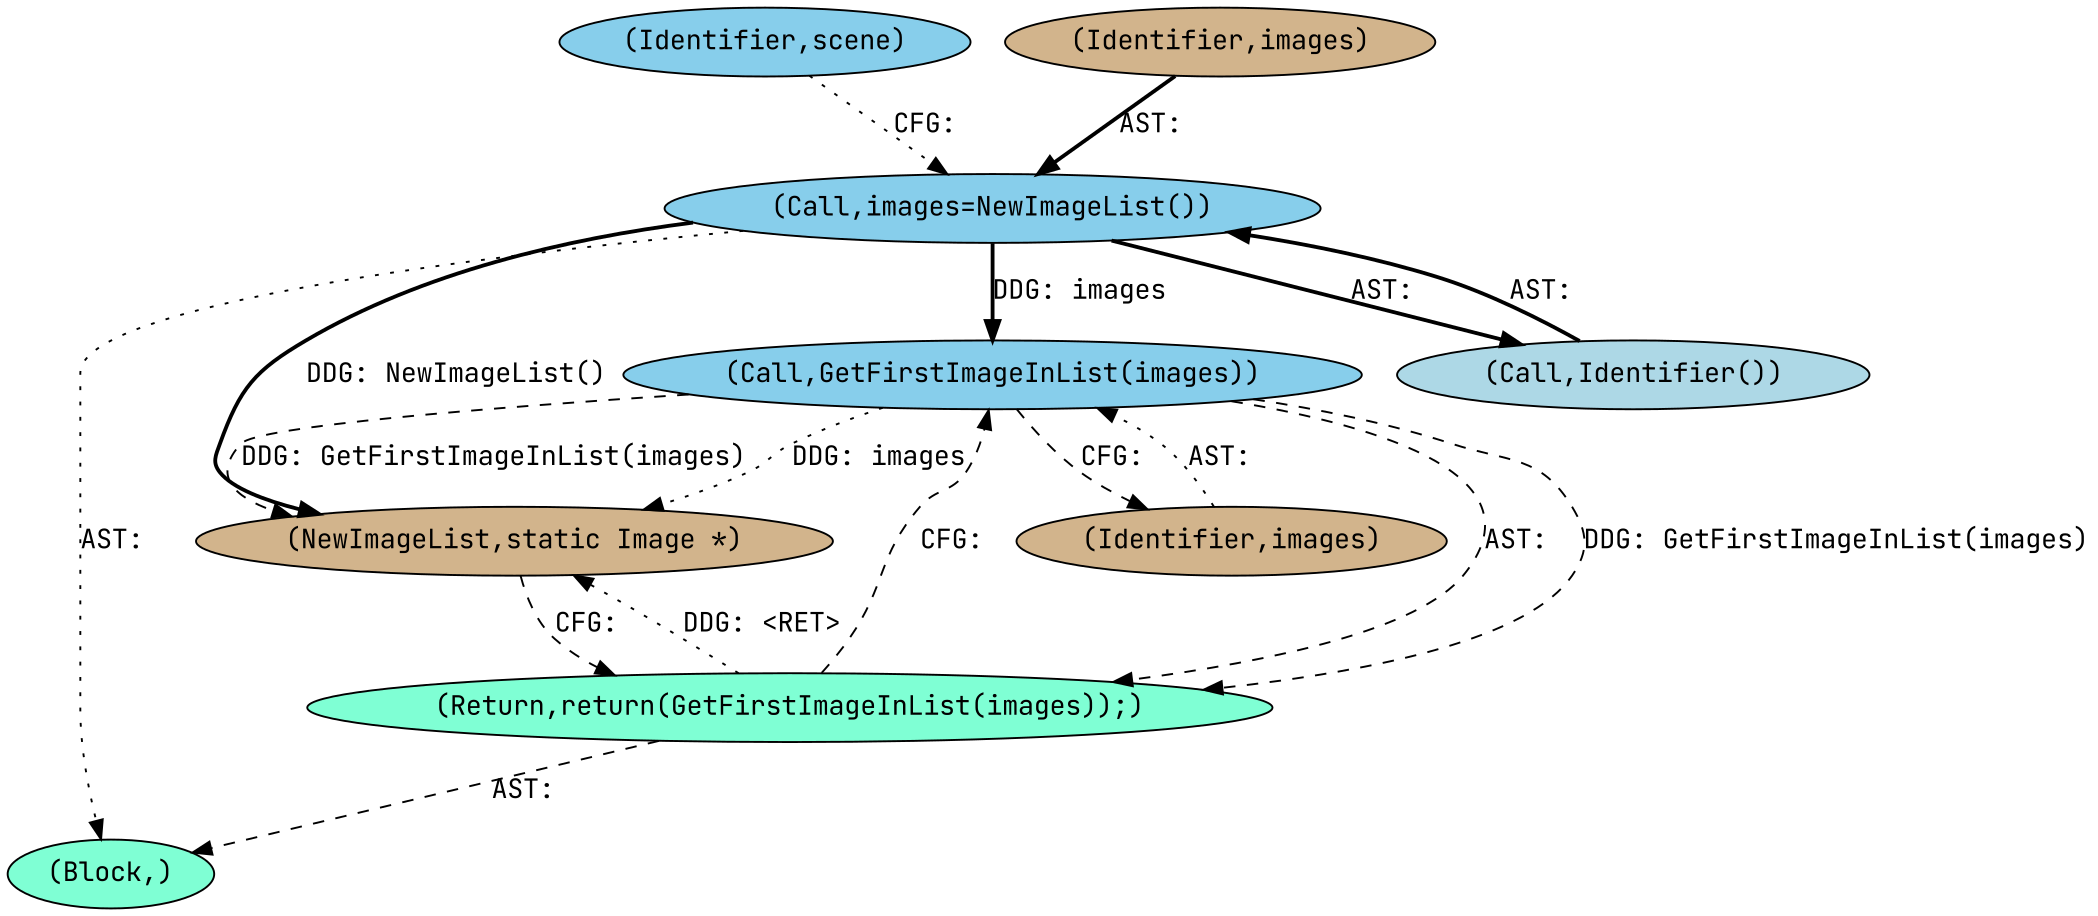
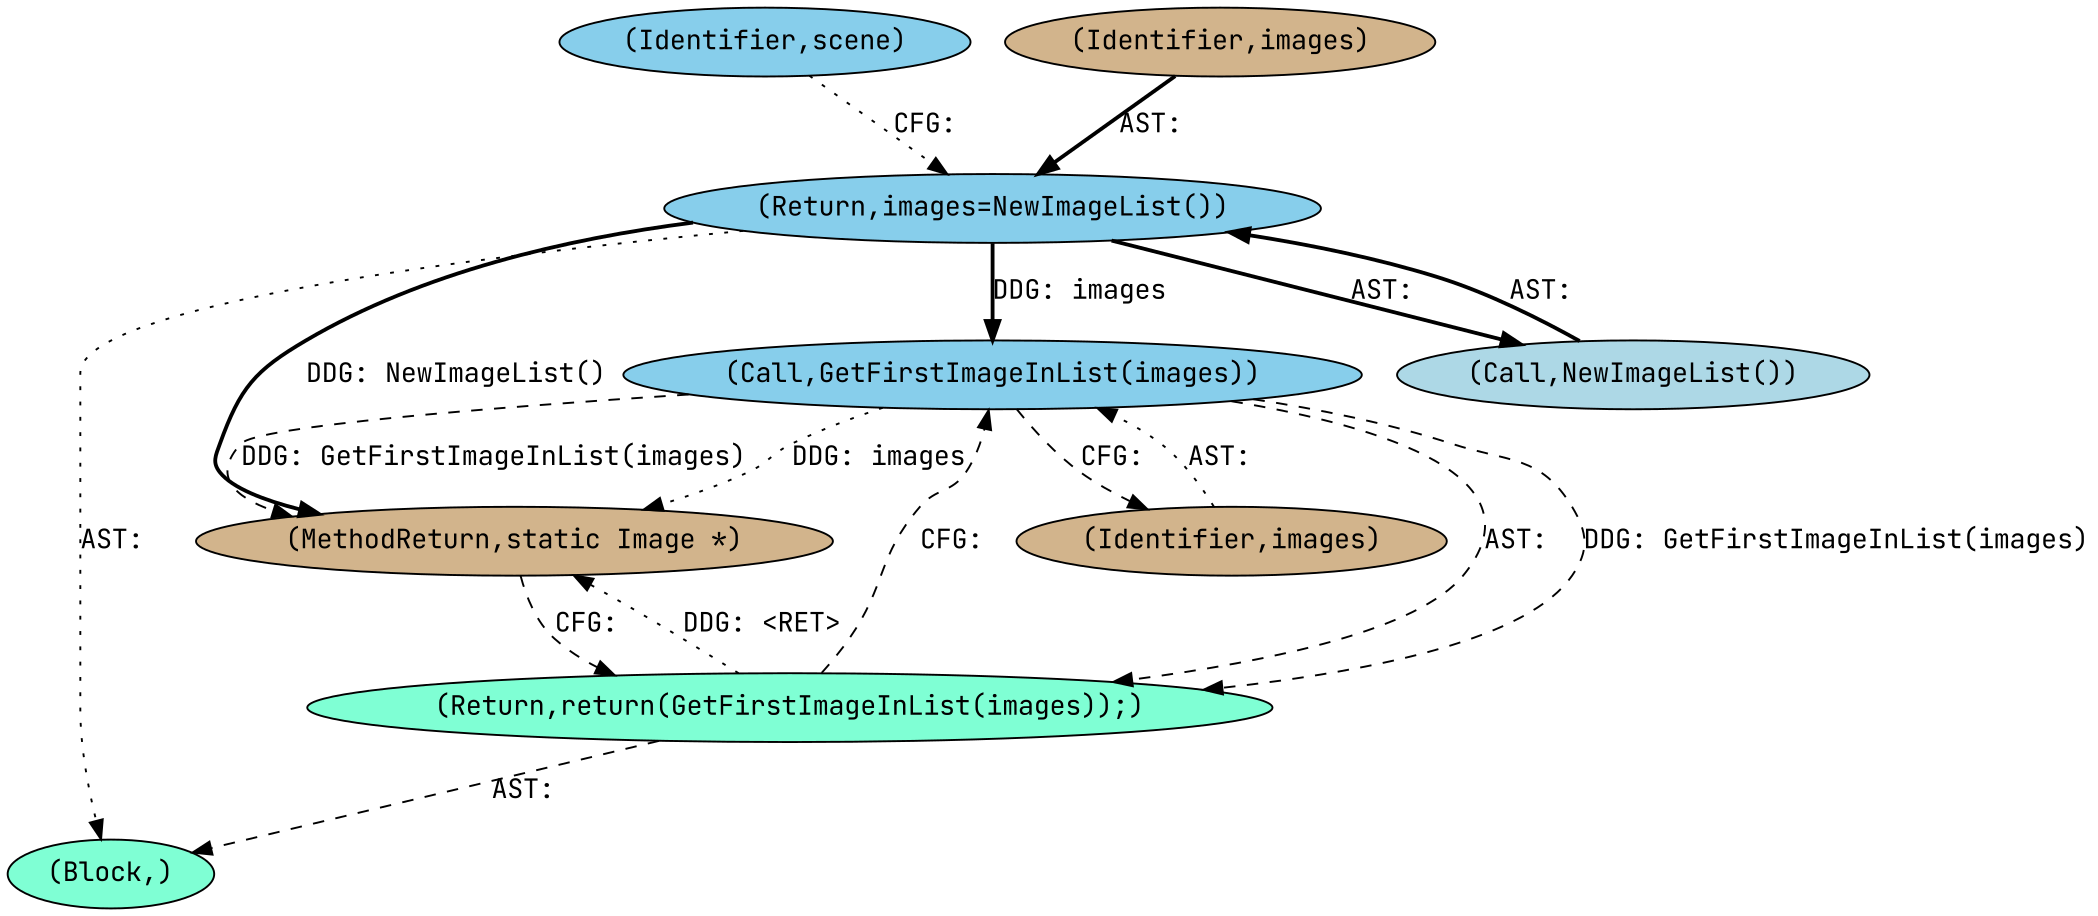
node "(Call,images=NewImageList())": label "(Call,images=NewImageList())" -> "(Return,images=NewImageList())"
node "(Call,Identifier())": label "(Call,Identifier())" -> "(Call,NewImageList())"
node "(NewImageList,static Image *)": label "(NewImageList,static Image *)" -> "(MethodReturn,static Image *)"
